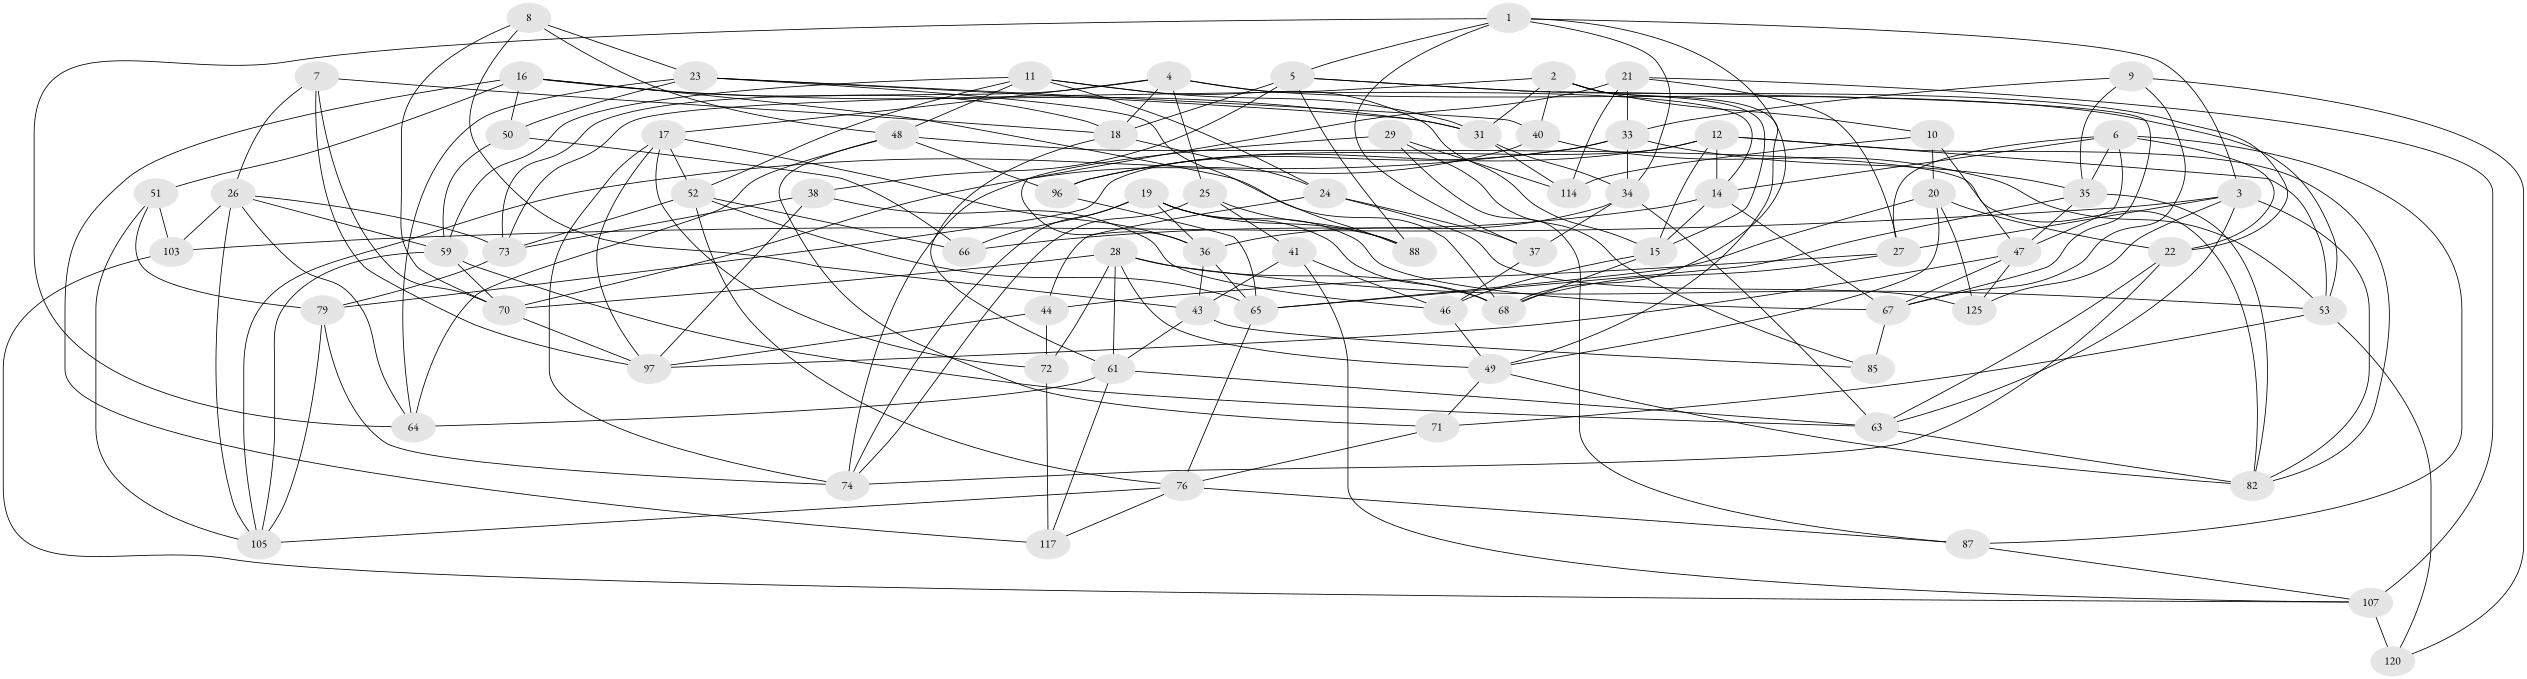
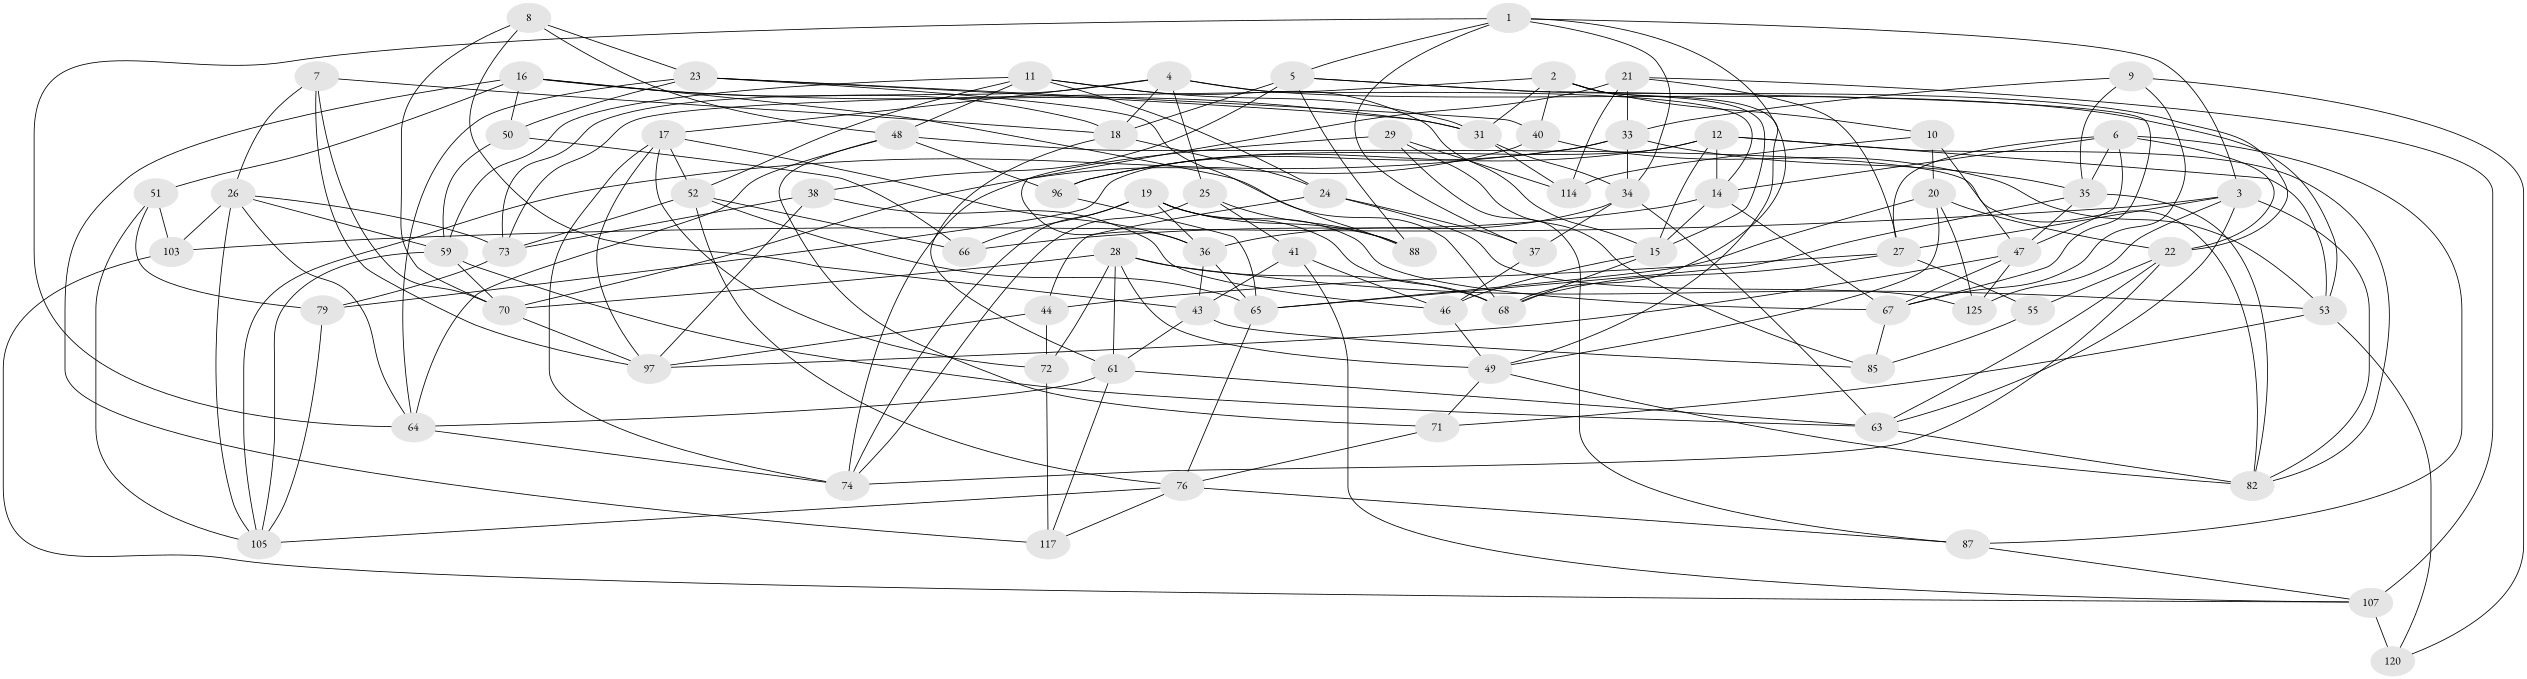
node "55": added
edge "79" -- "74": now "64" -- "74"
